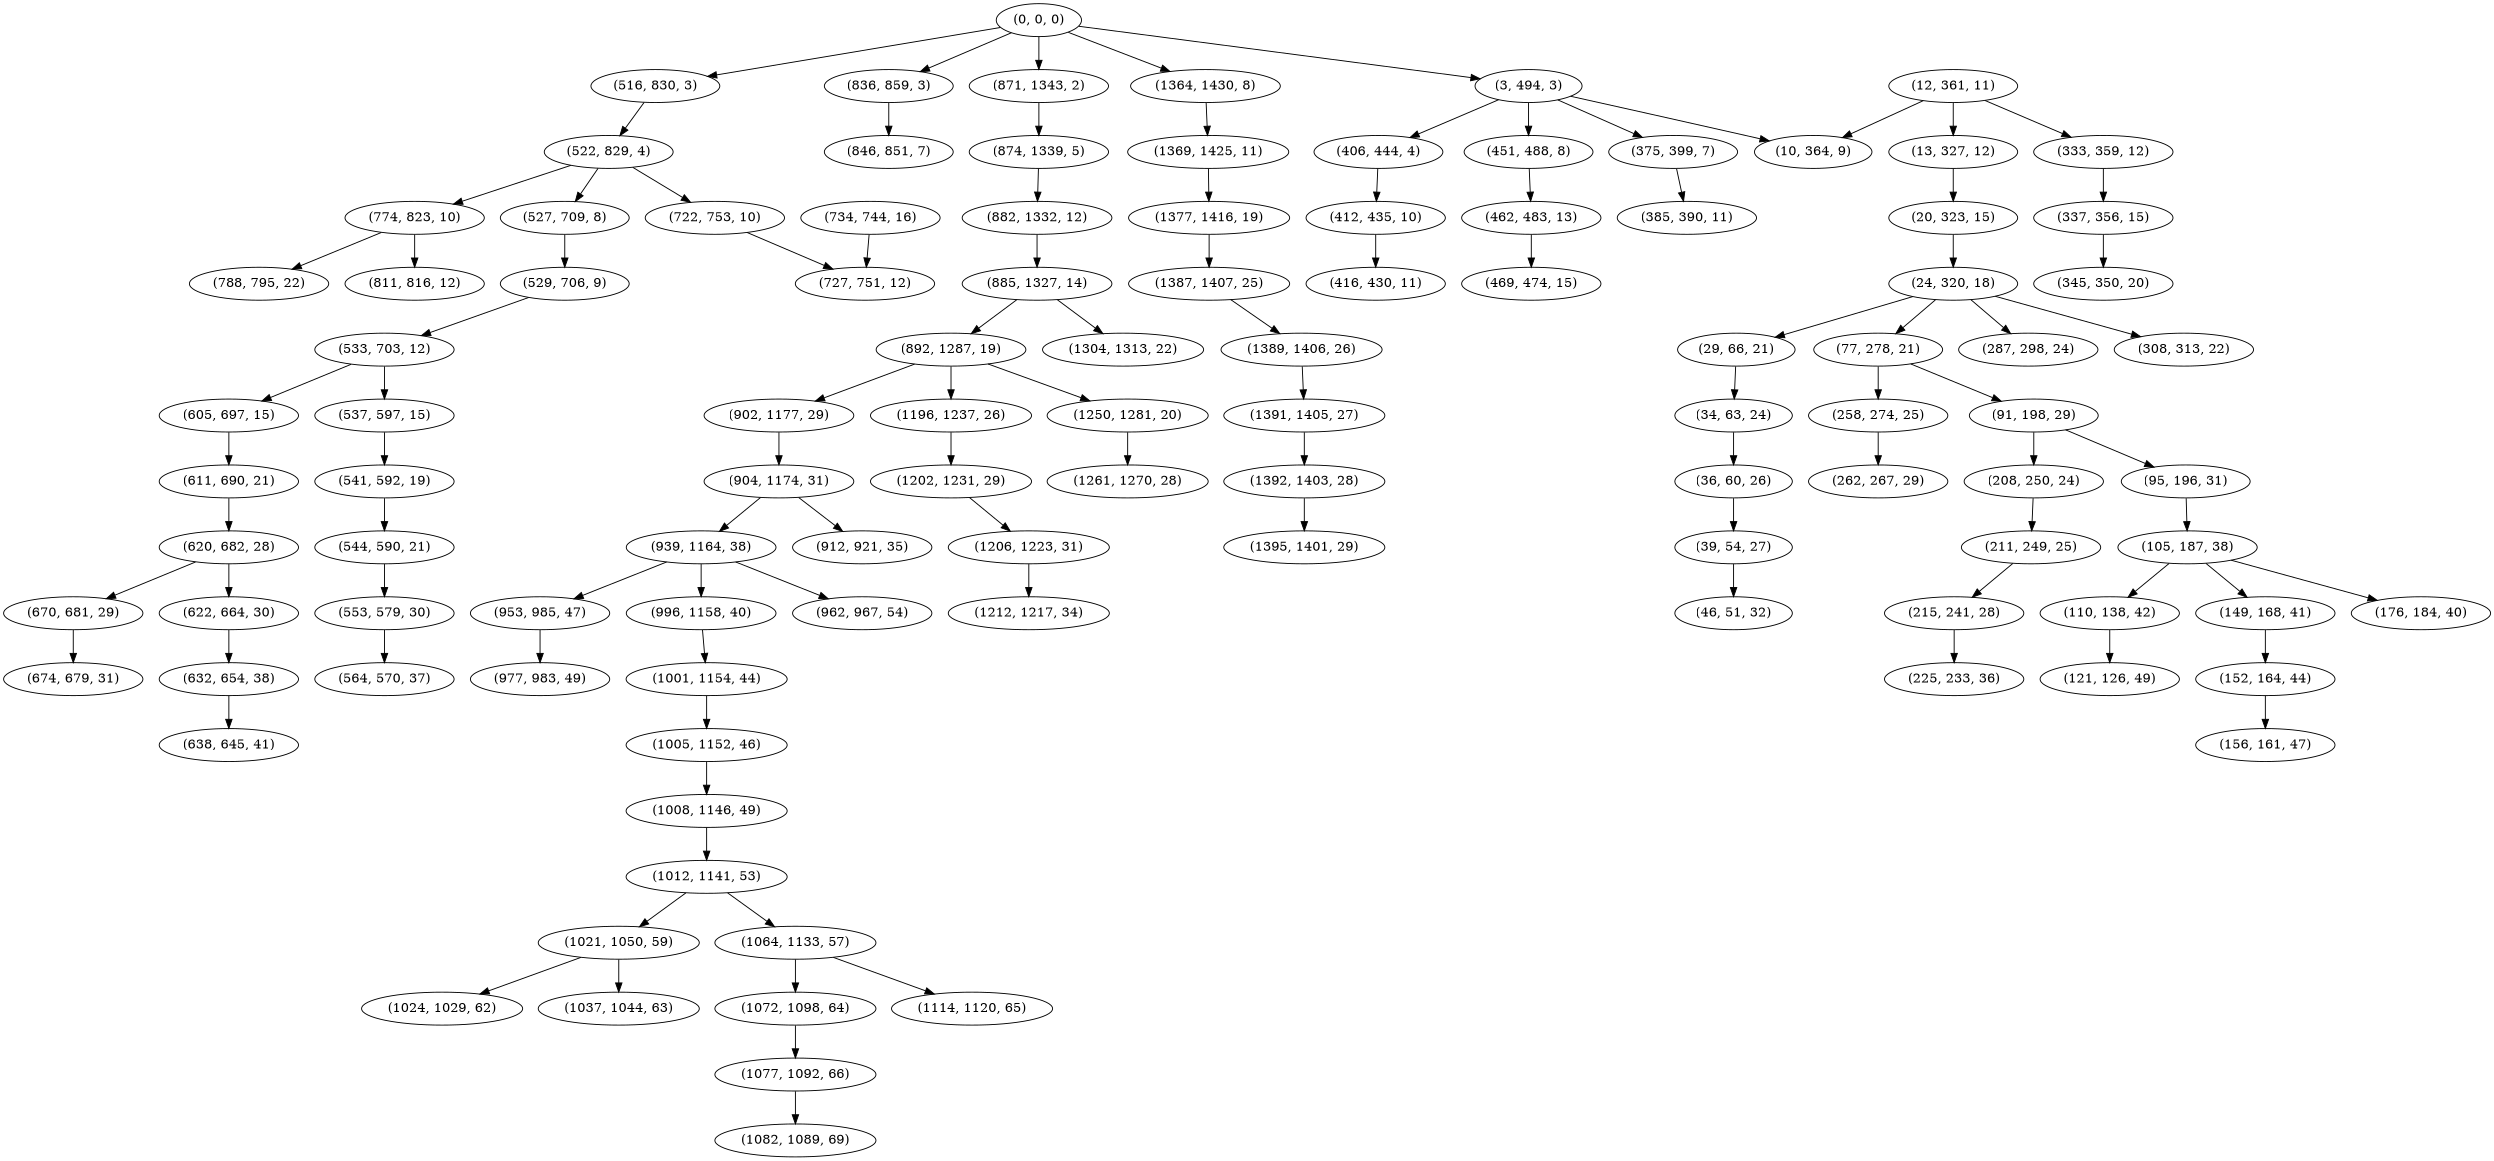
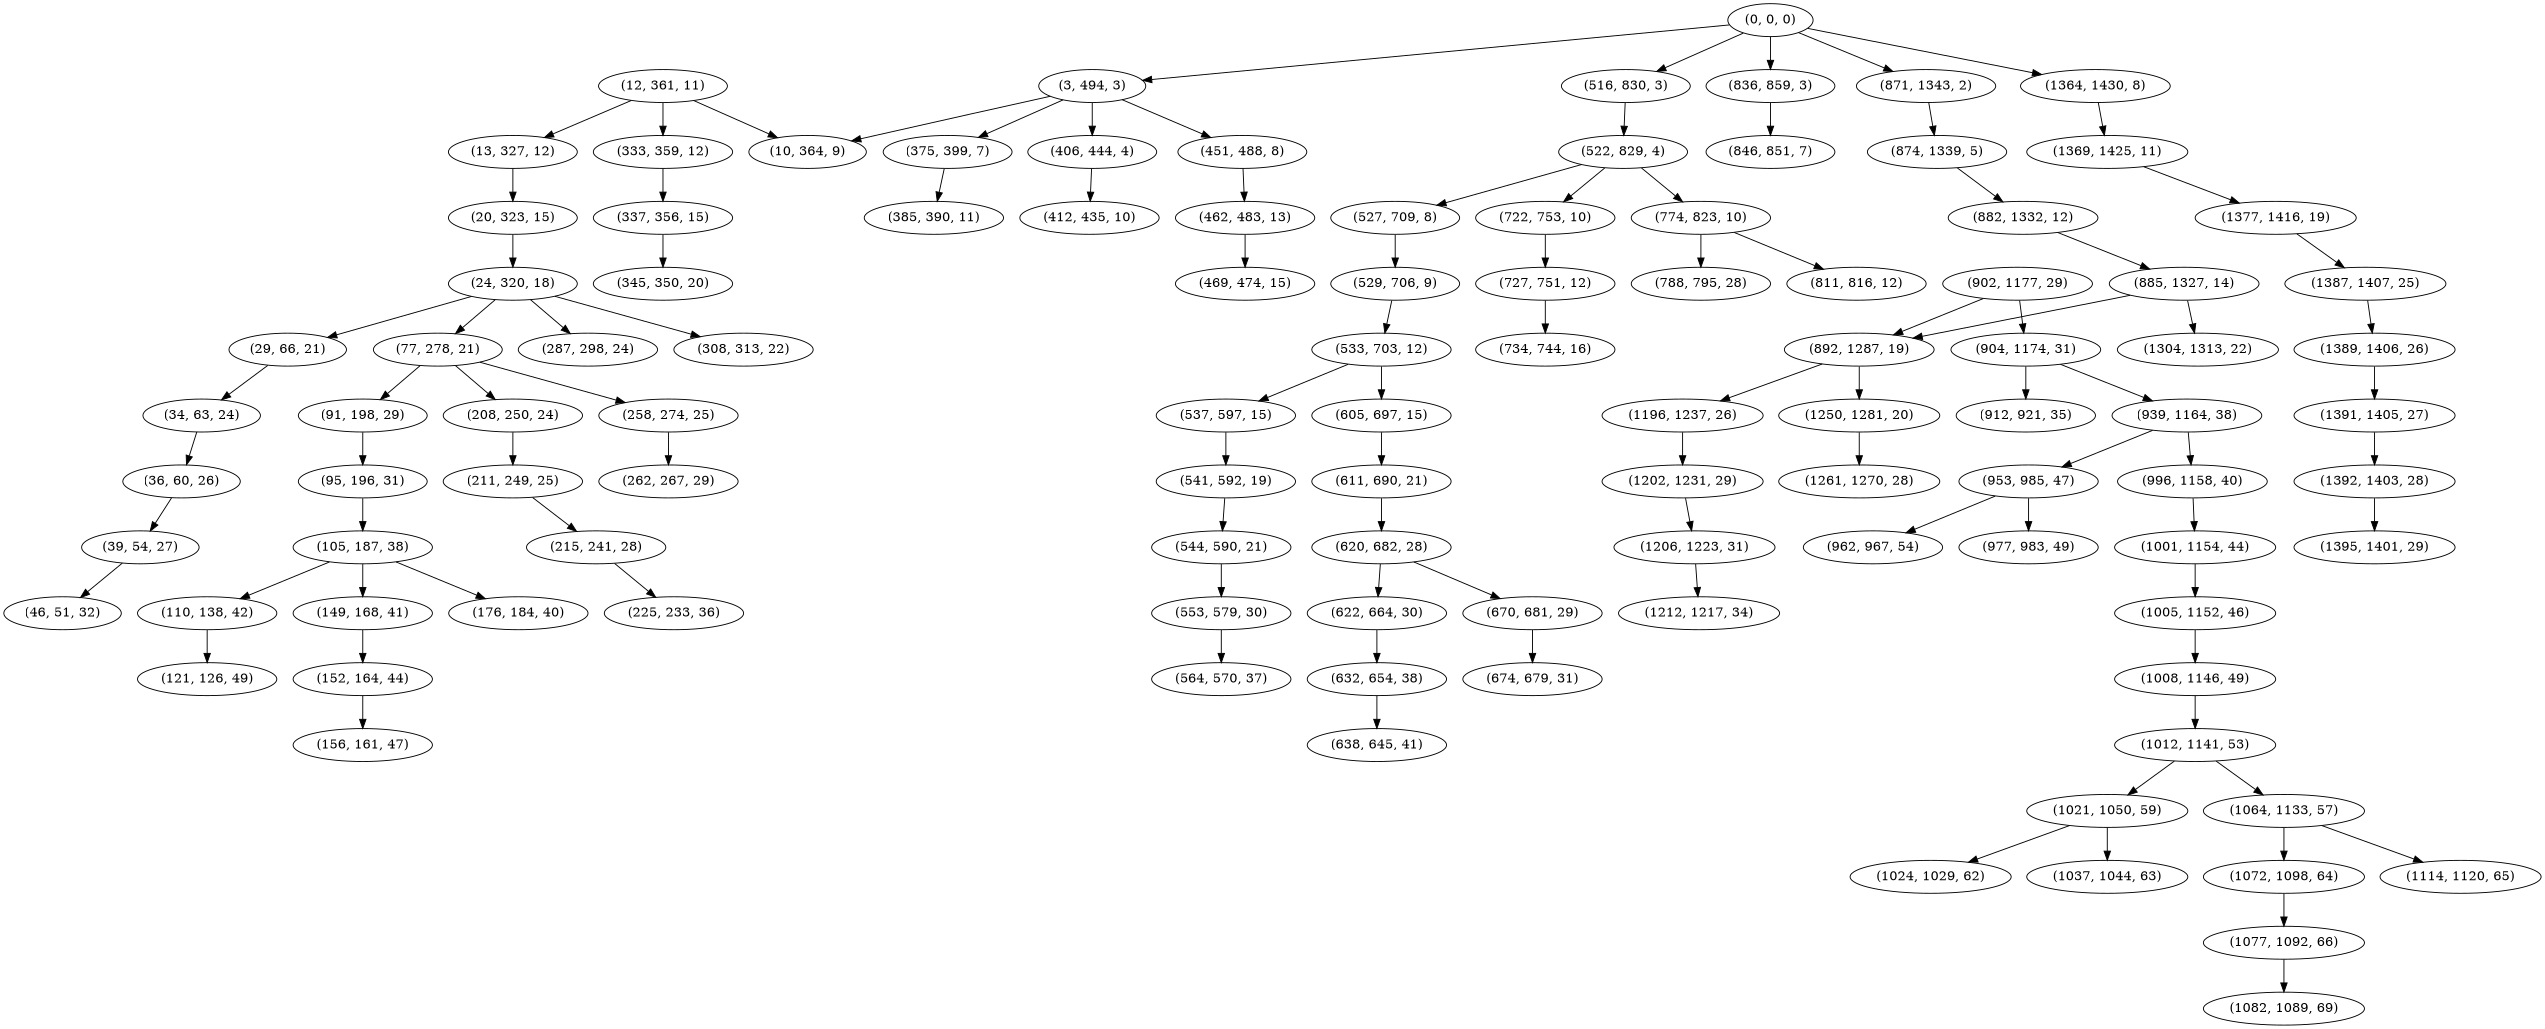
edge "(734, 744, 16)" -> "(727, 751, 12)": reversed
node "(788, 795, 22)": label "(788, 795, 22)" -> "(788, 795, 28)"
node "(416, 430, 11)": removed
edge "(892, 1287, 19)" -> "(902, 1177, 29)": reversed
edge "(91, 198, 29)" -> "(208, 250, 24)": now "(77, 278, 21)" -> "(208, 250, 24)"
edge "(939, 1164, 38)" -> "(962, 967, 54)": now "(953, 985, 47)" -> "(962, 967, 54)"
